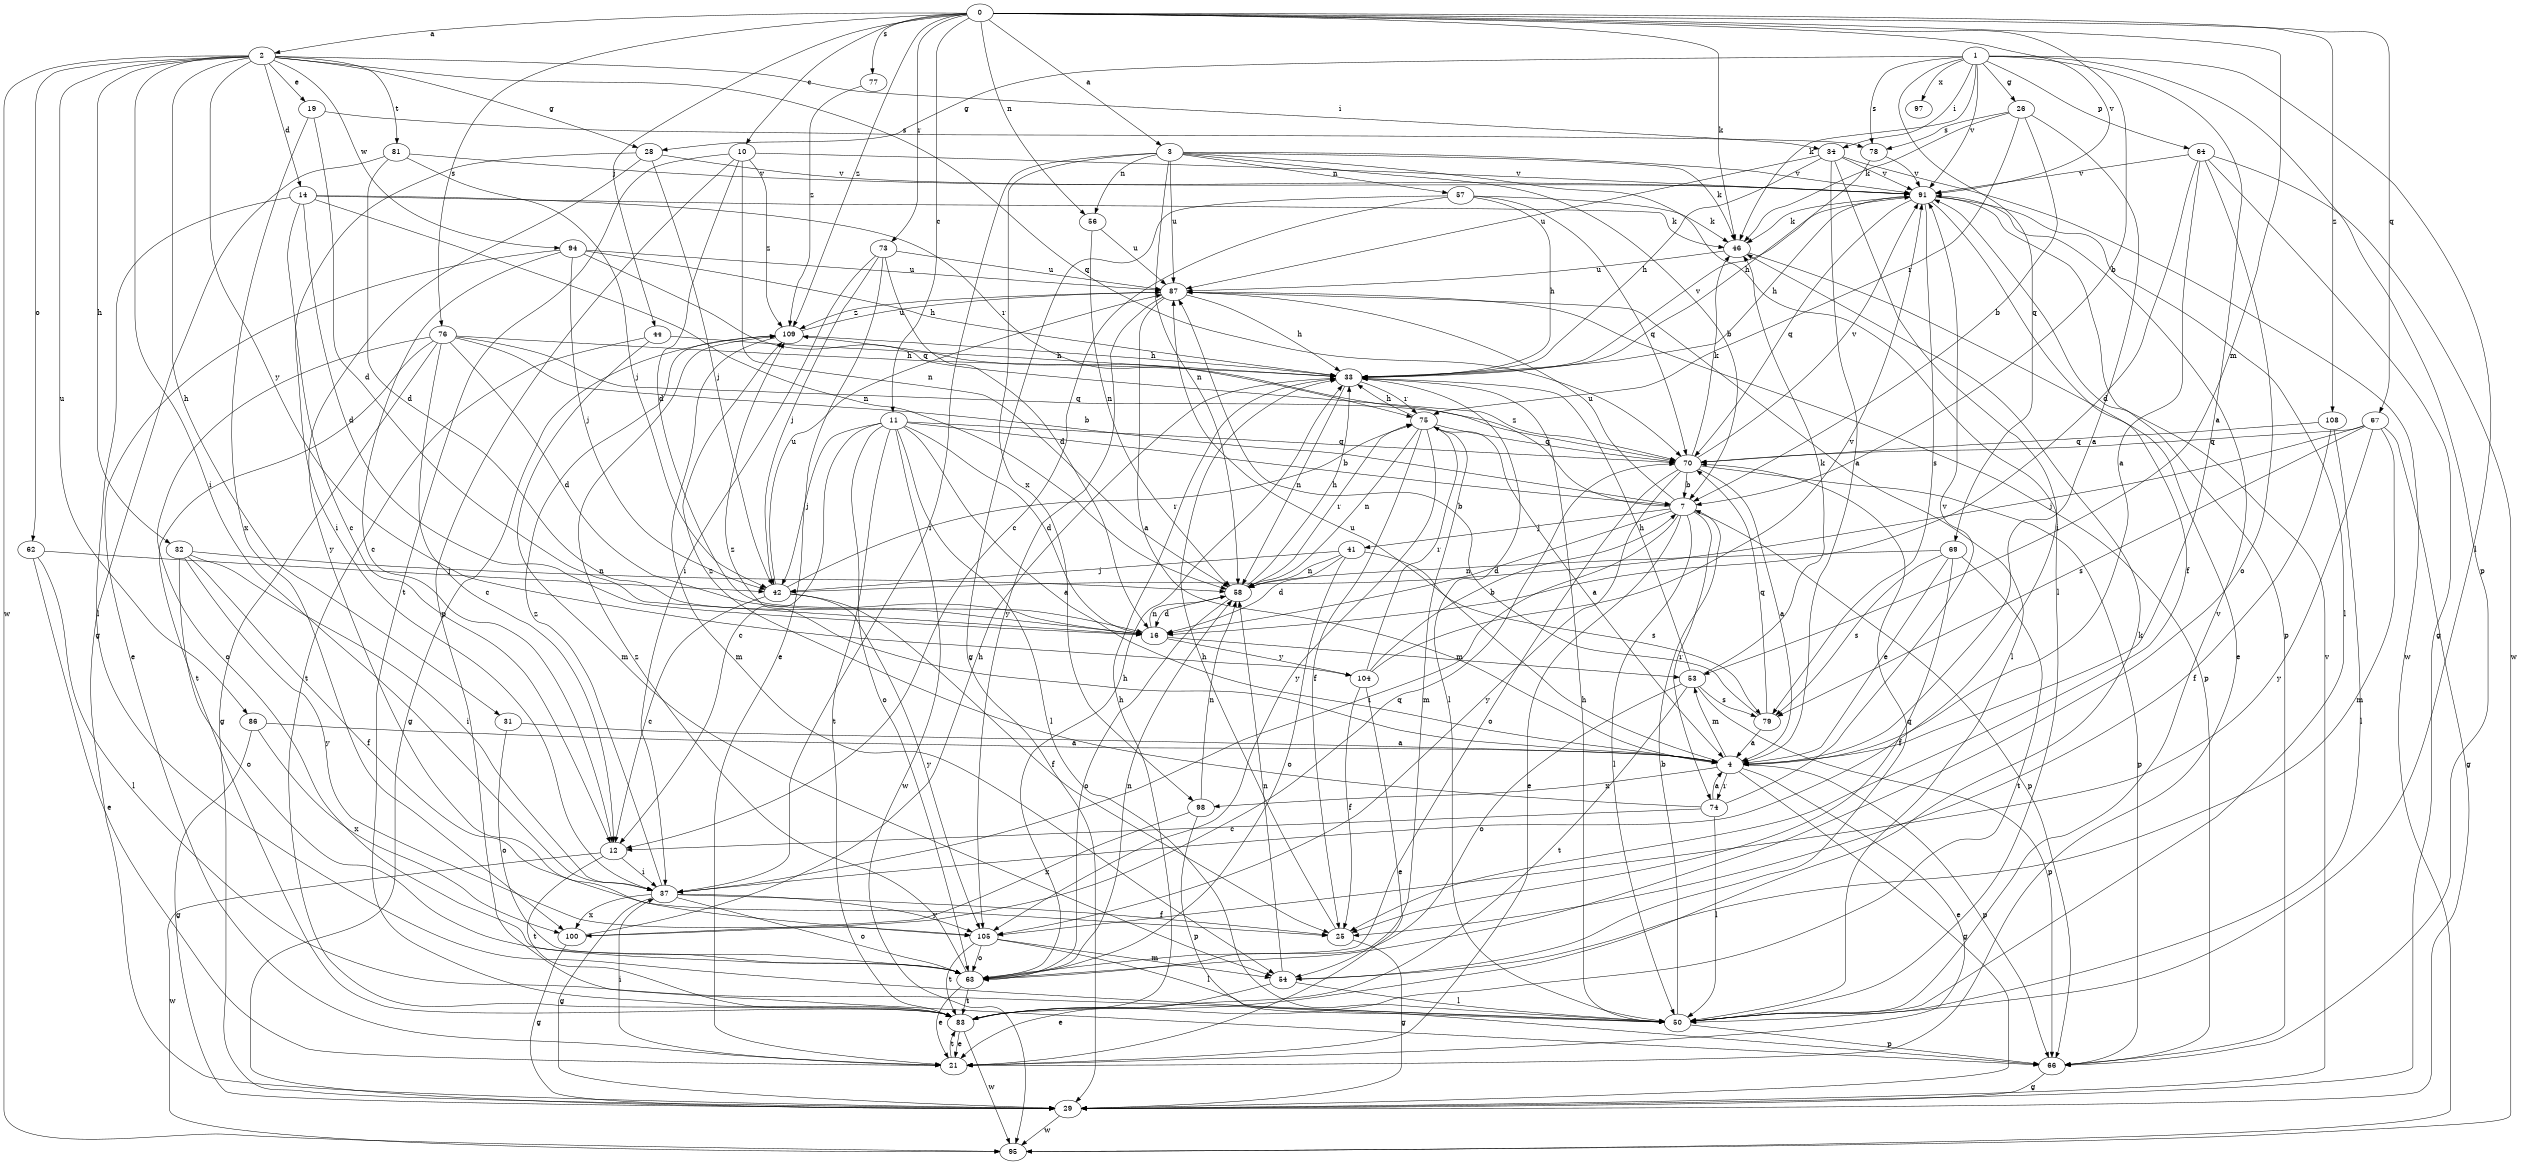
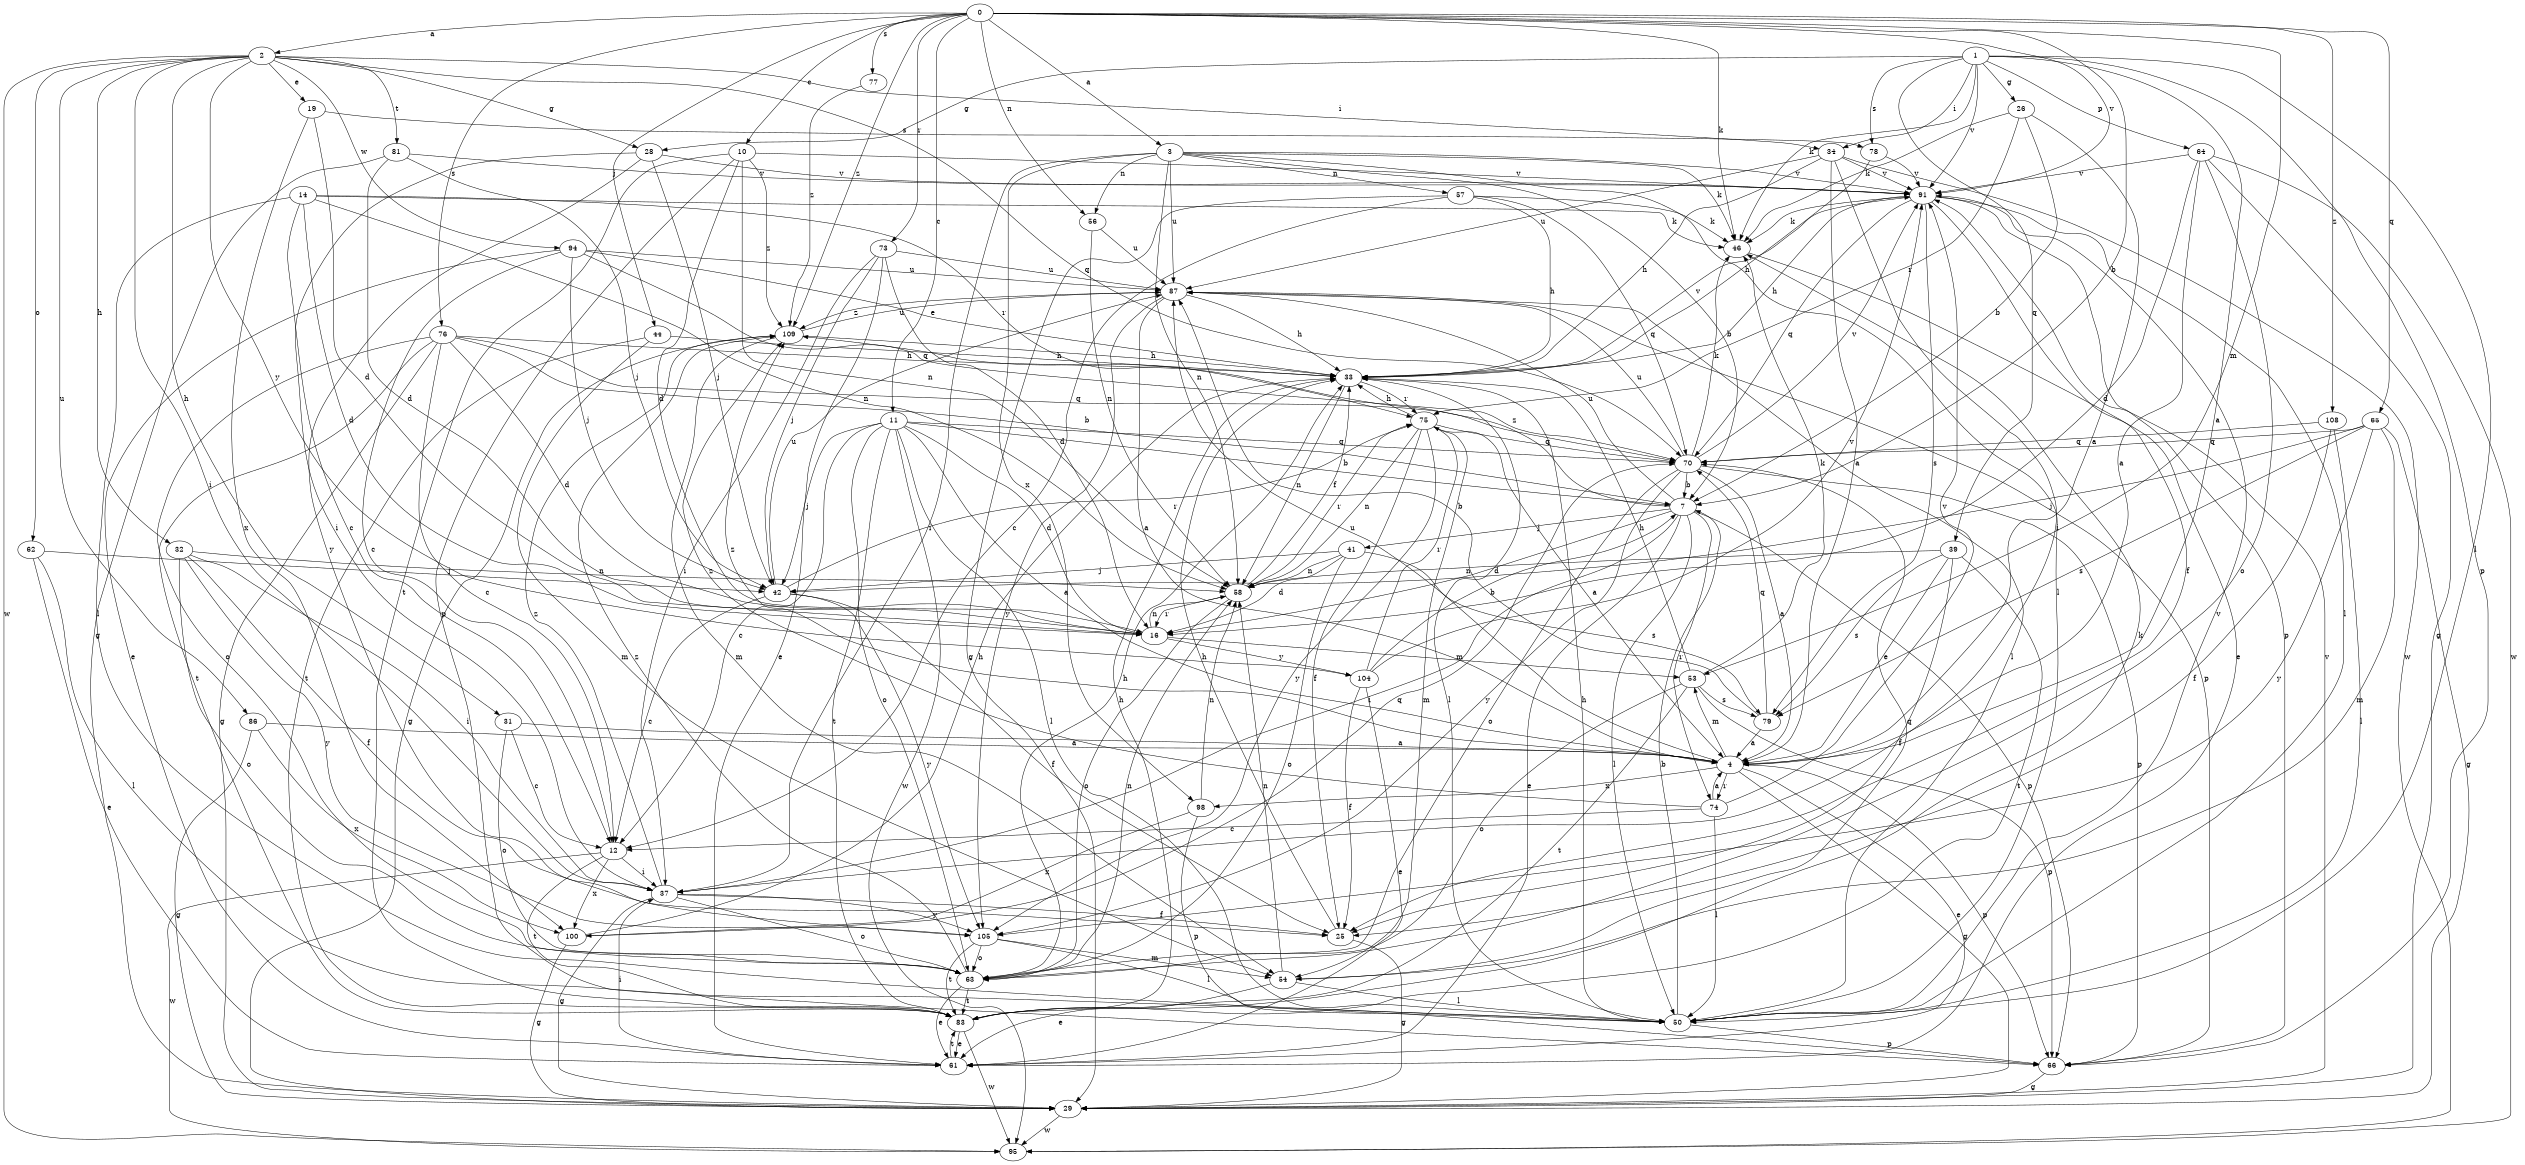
node "97": removed
edge "2" -> "14": removed, label "d"
edge "26" -> "78": removed, label "s"
edge "46" -> "87": now "70" -> "87"
edge "94" -> "33": label "h" -> "e"
node "67": label "67" -> "65"
edge "58" -> "33": label "h" -> "f"
node "69": label "69" -> "39"
edge "58" -> "16": label "d" -> "r"
edge "31" -> "12": added, label "c"
edge "37" -> "100": now "12" -> "100"
node "21": label "21" -> "61"
